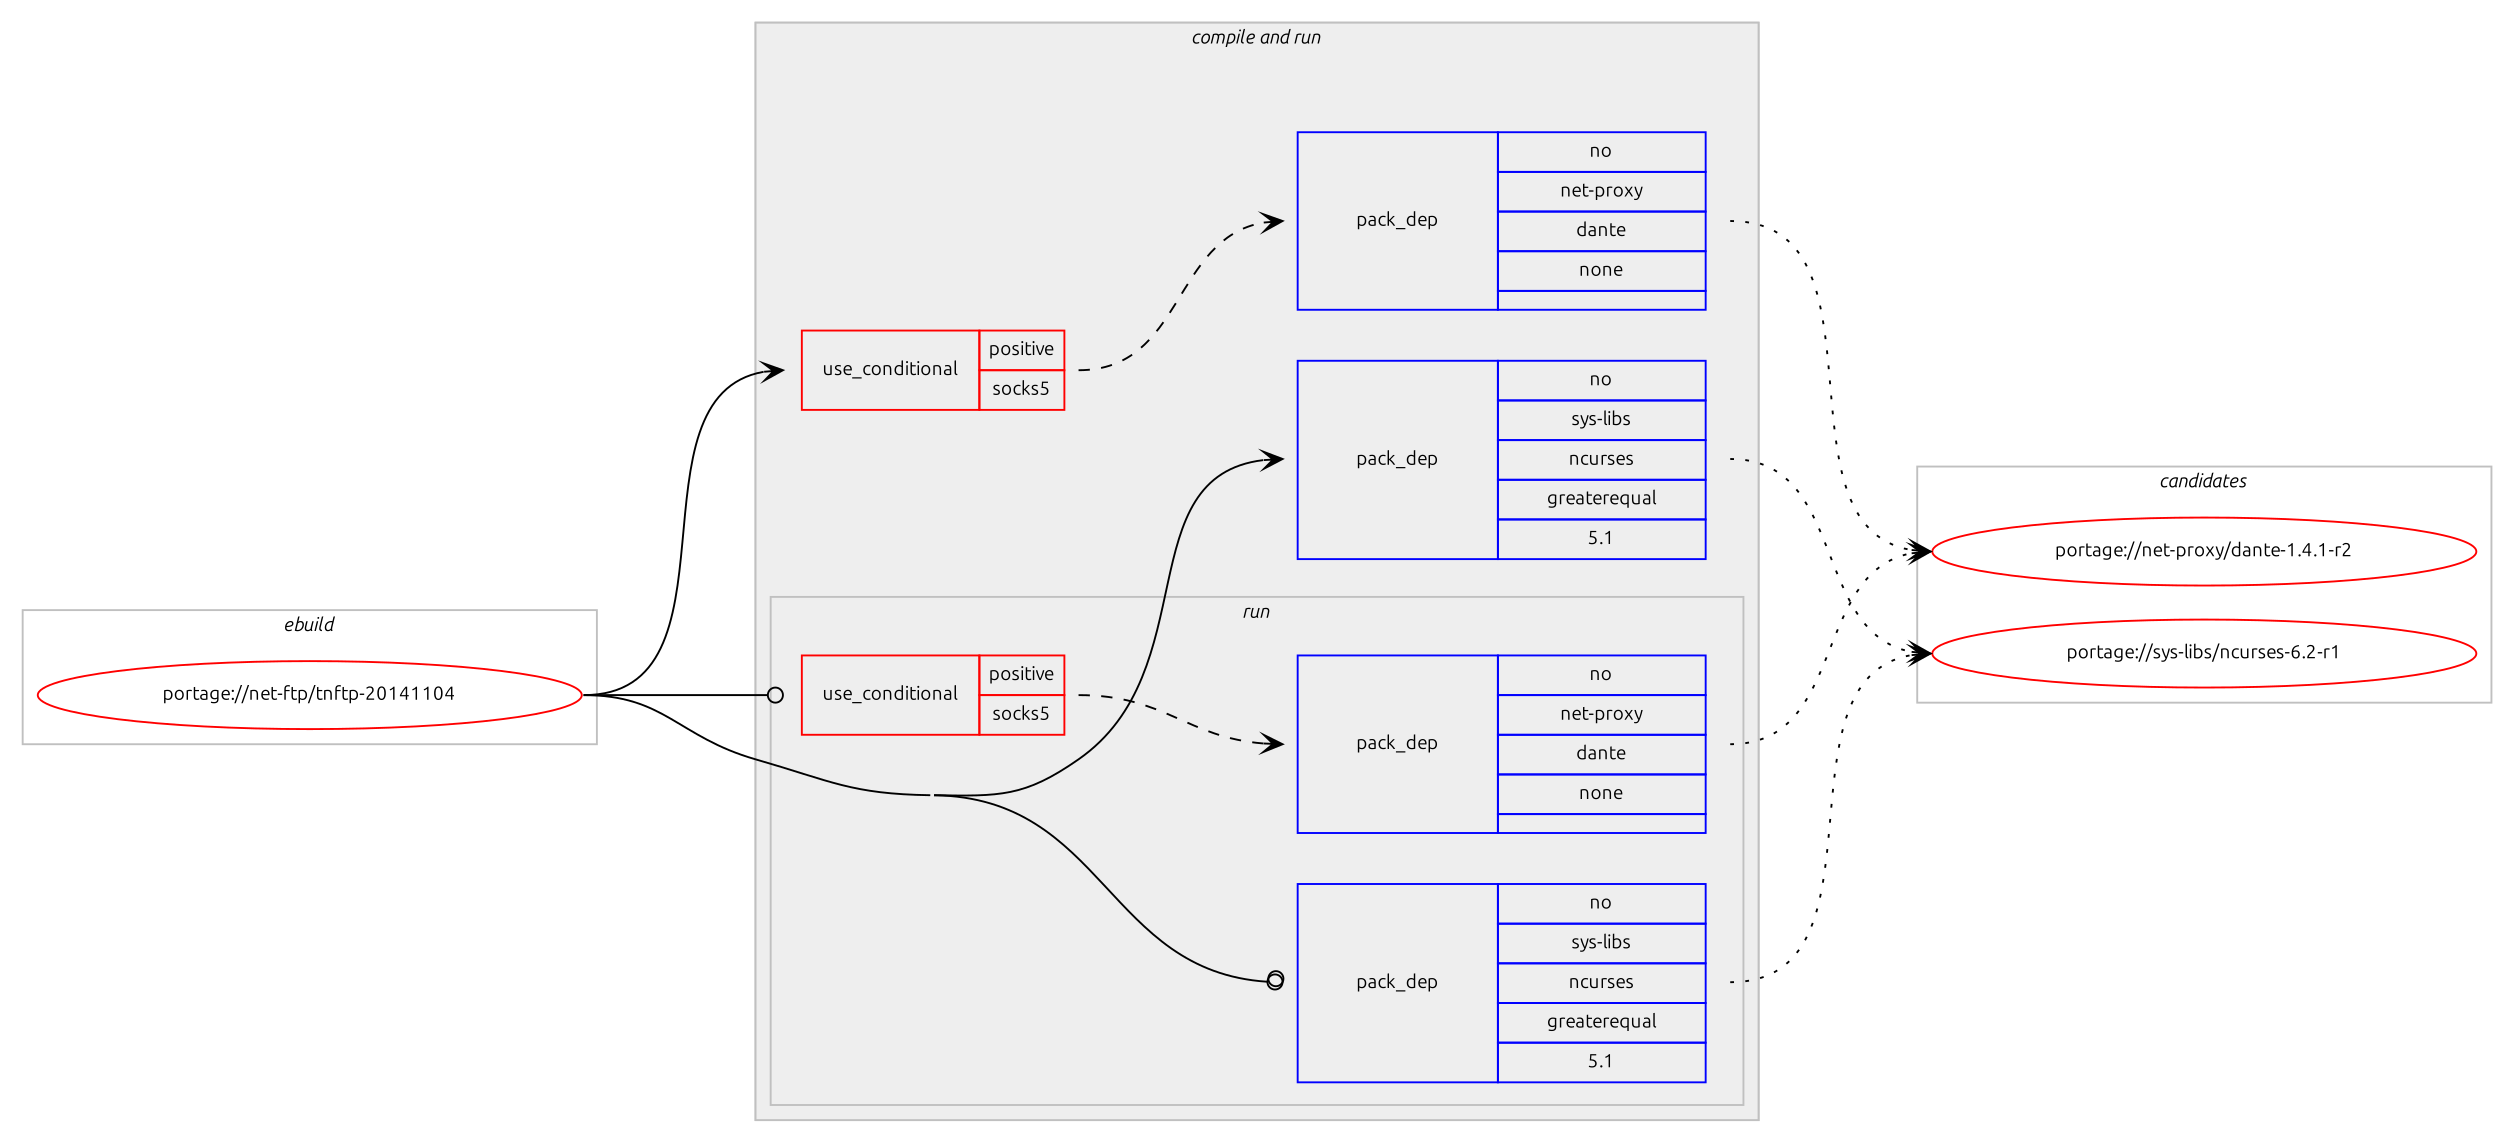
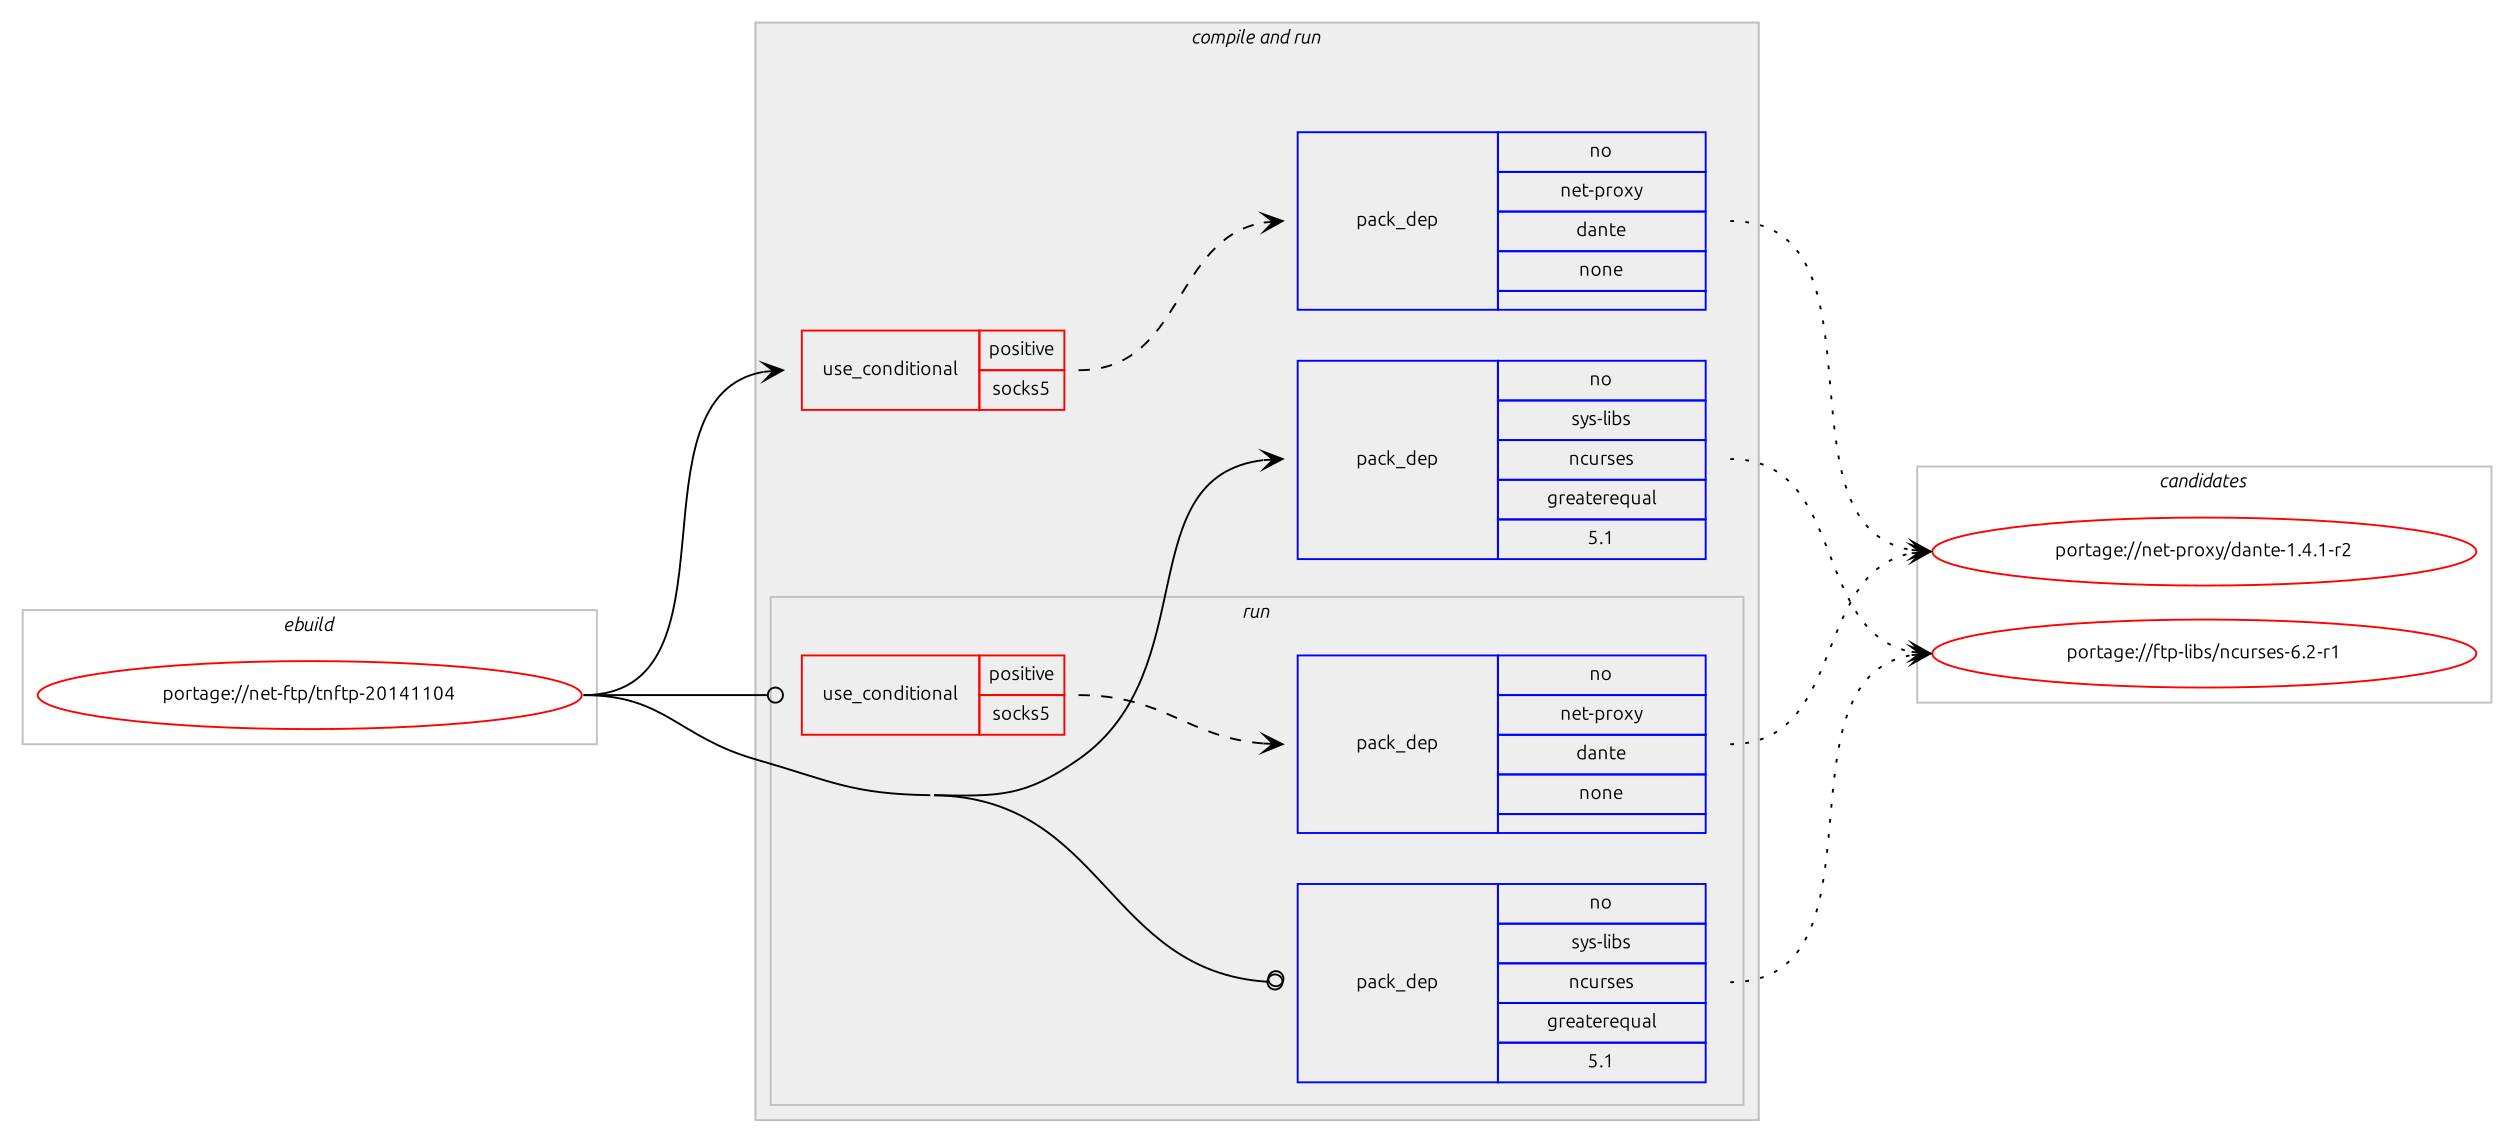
node "portage://sys-libs/ncurses-6.2-r1": label "portage://sys-libs/ncurses-6.2-r1" -> "portage://ftp-libs/ncurses-6.2-r1"
